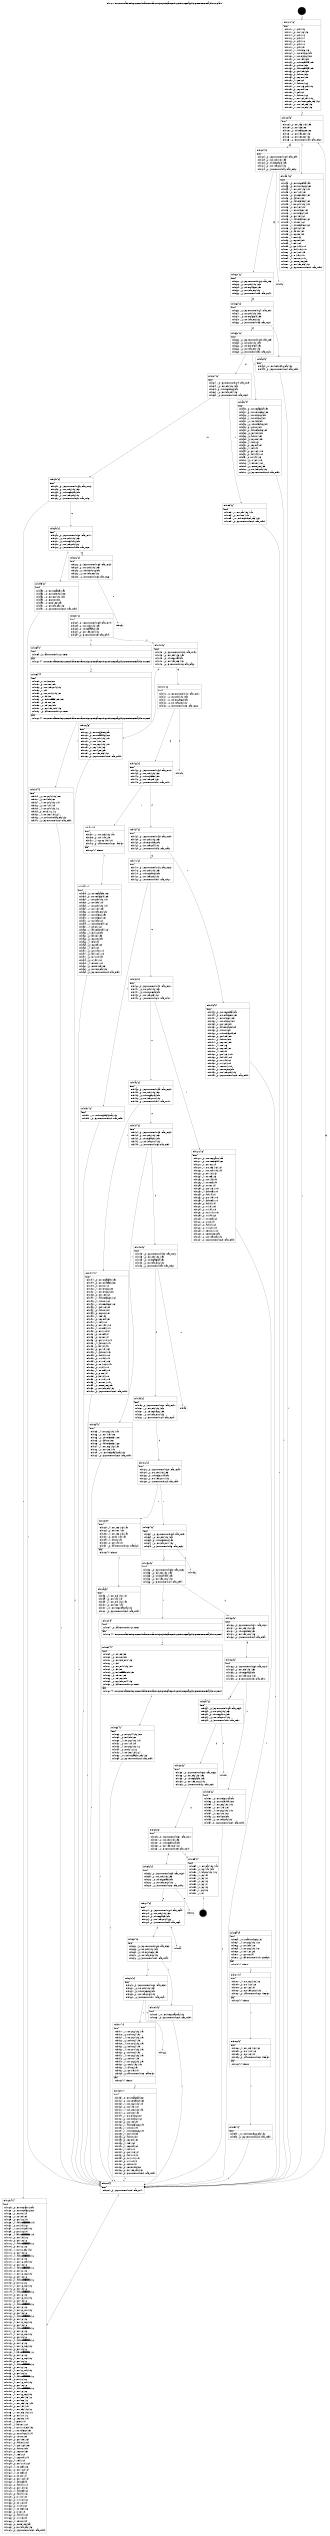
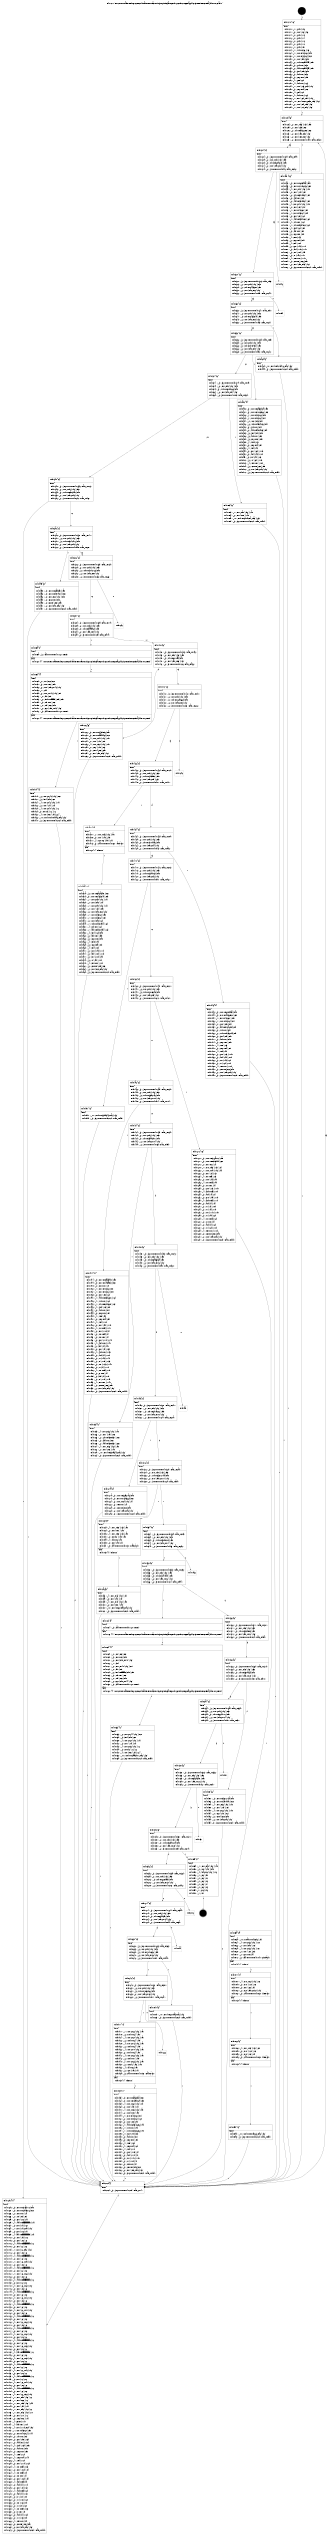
node "0x401eb9": added
edge "0x4013c8 [28]" -> "0x4013e4 [28]": added, label "18"
node "0x40187a [30]": added
node "0x401f67": added
